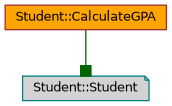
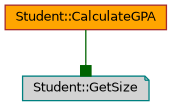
node "Student::Student": label "Student::Student" -> "Student::GetSize"
